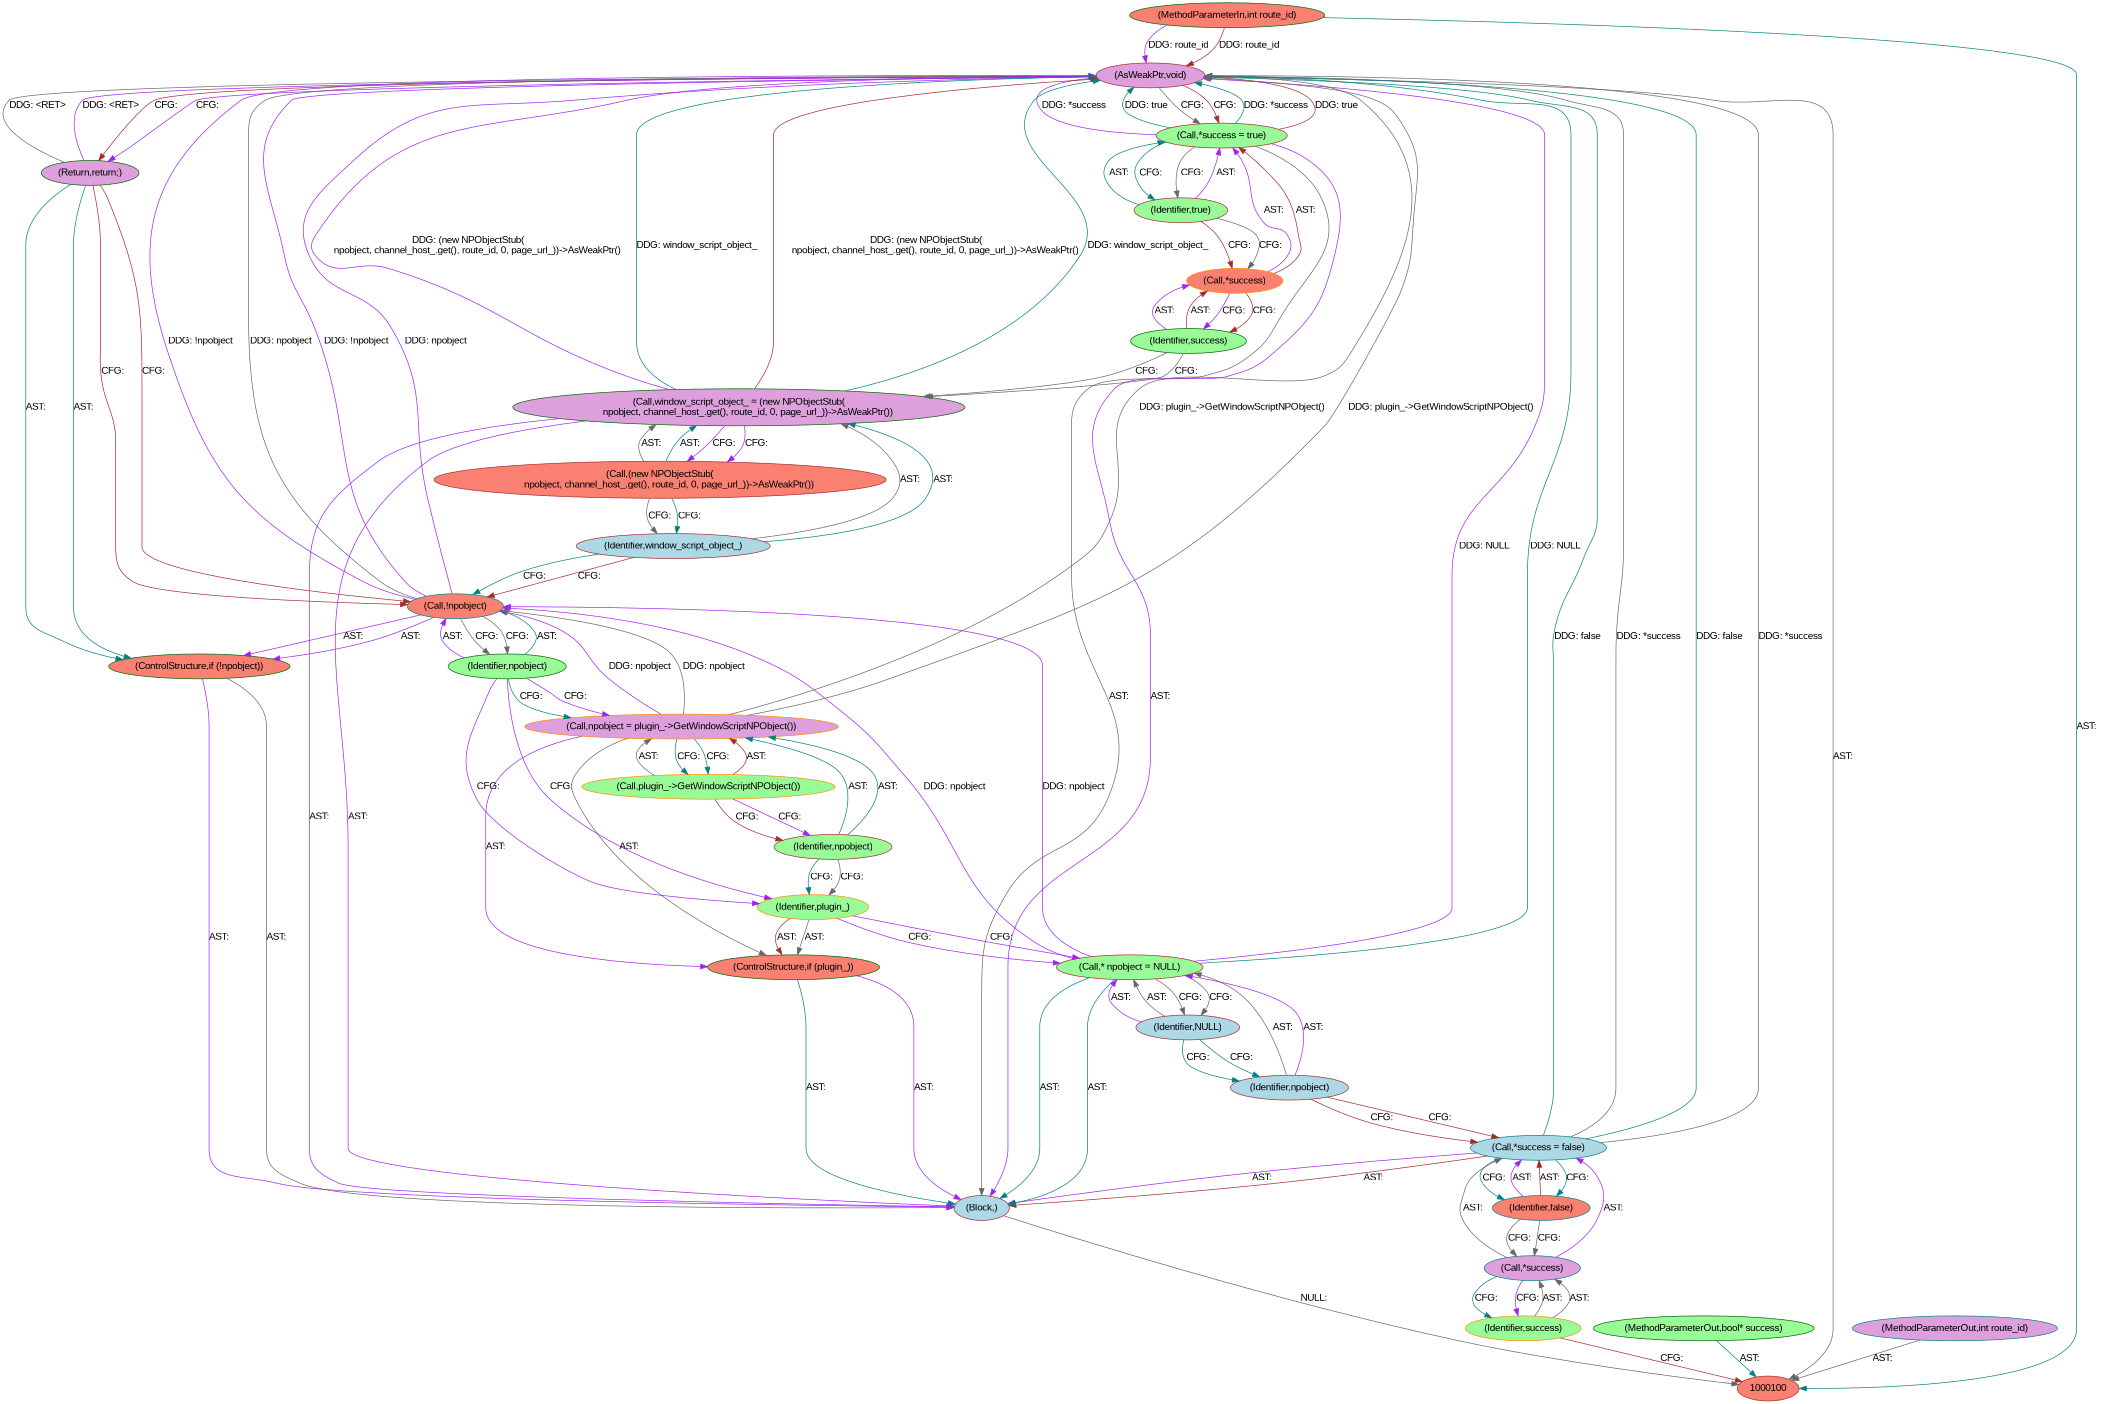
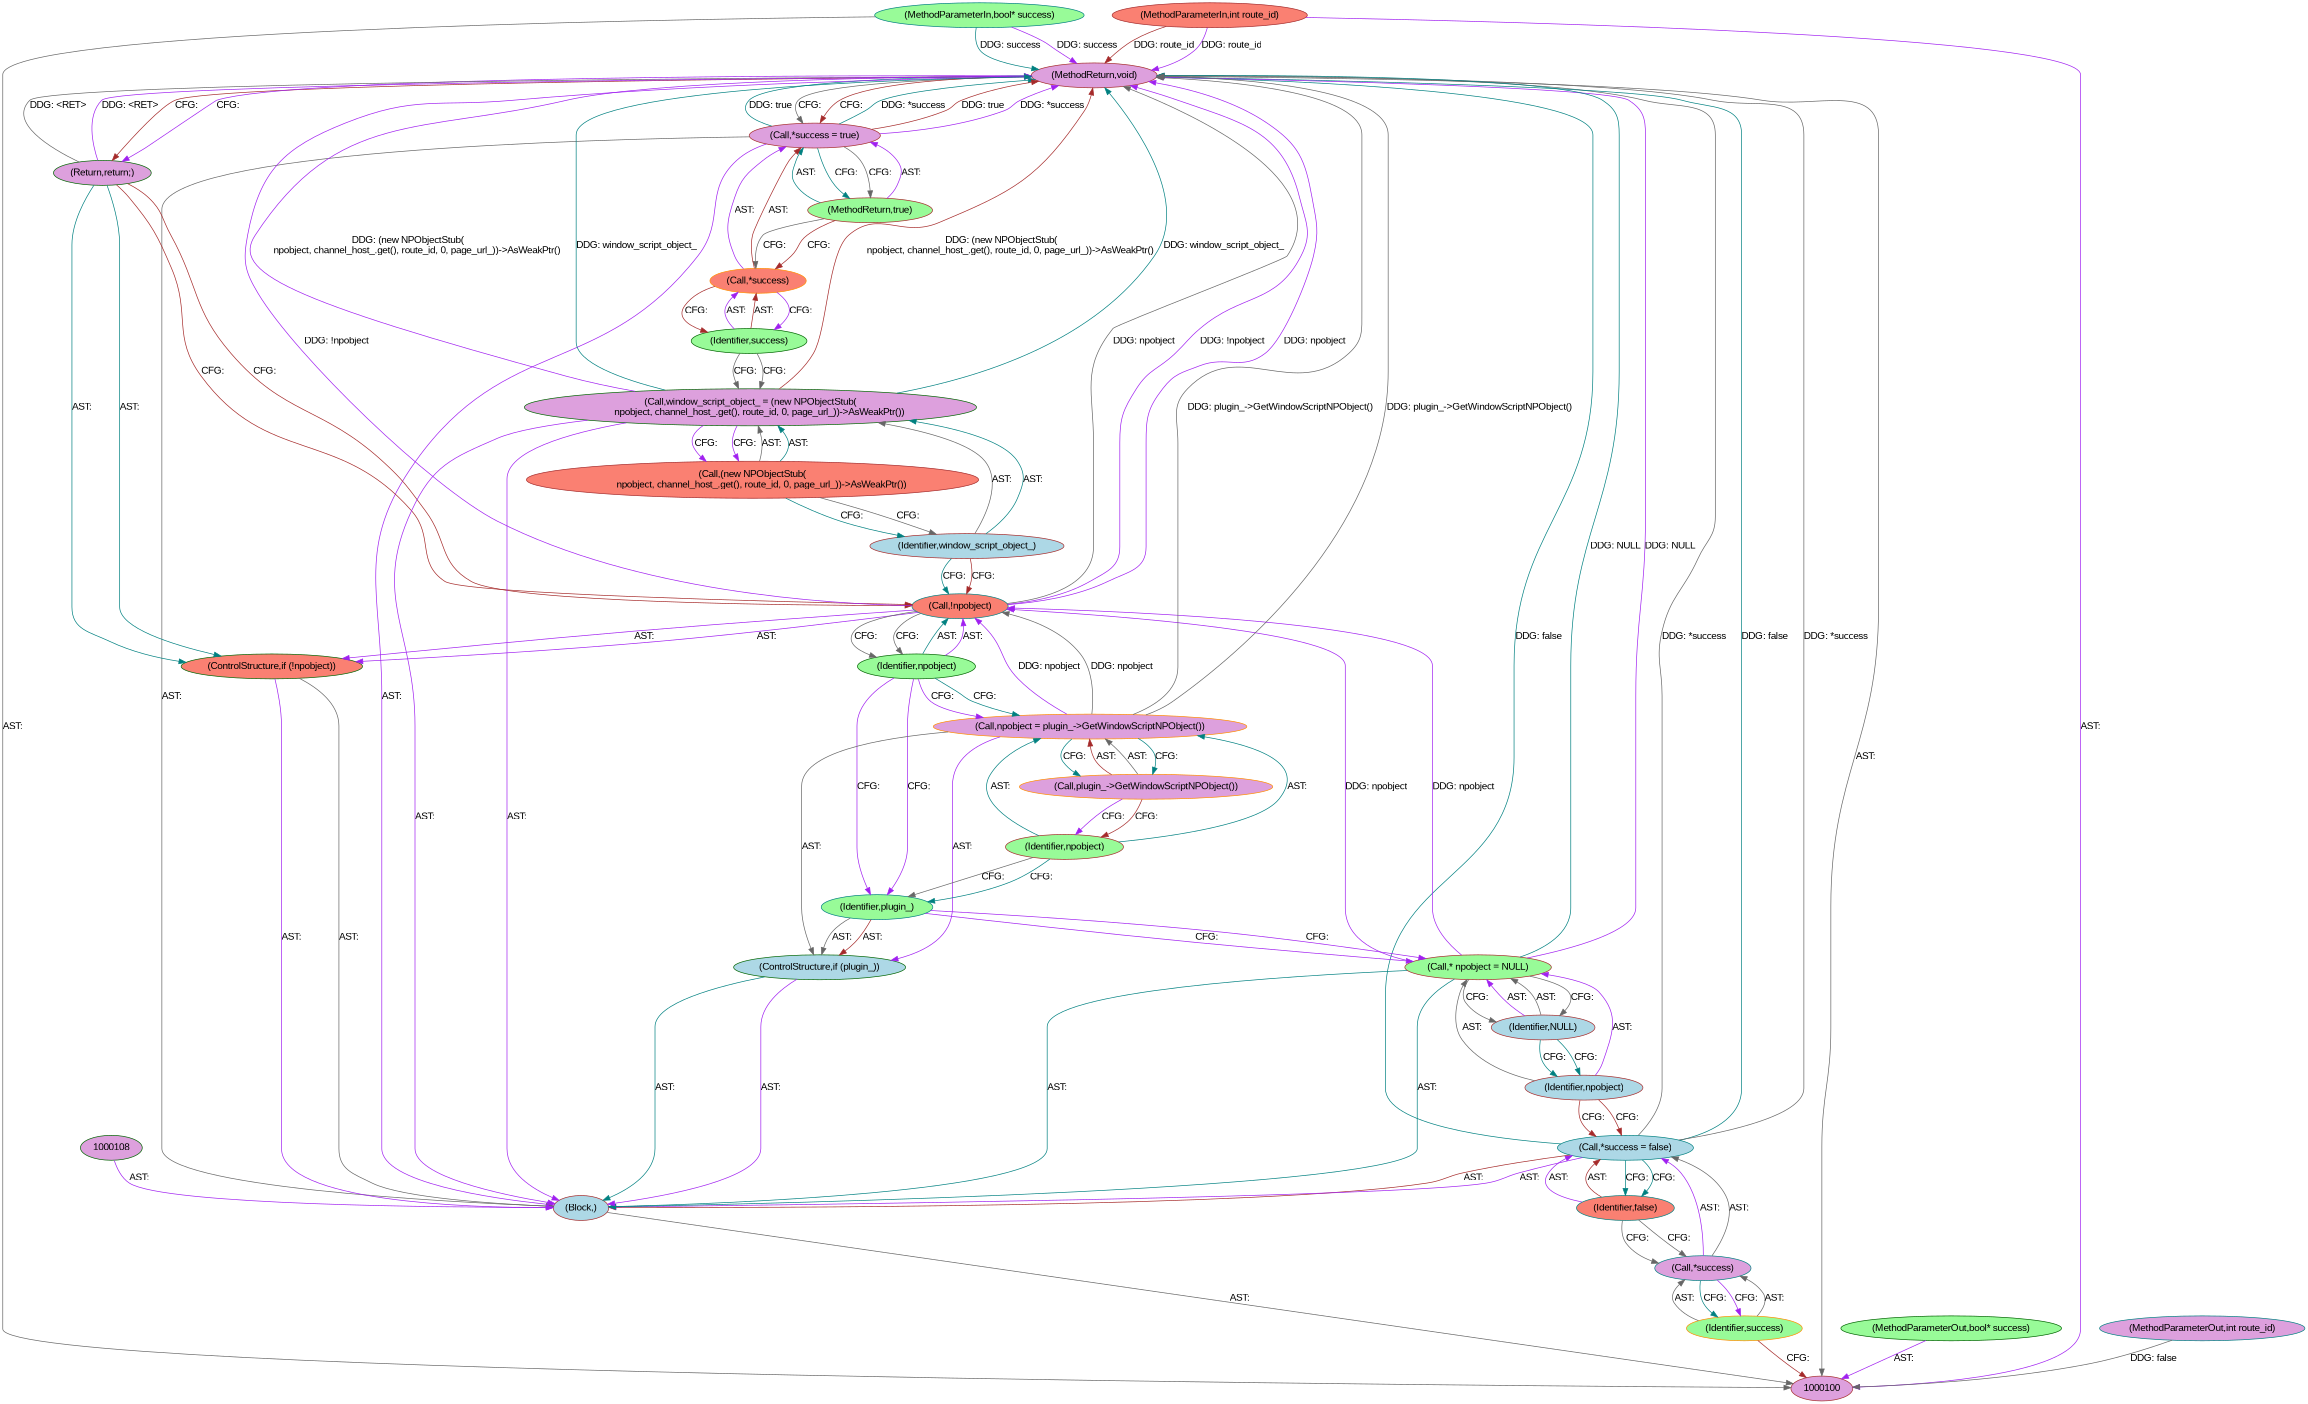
node "(MethodParameterIn,bool* success)": added
node "(MethodParameterIn,int route_id)": color darkgreen -> brown
node "(AsWeakPtr,void)": label "(AsWeakPtr,void)" -> "(MethodReturn,void)"
node "(Call,*success = true)": fillcolor palegreen -> plum
node "(Identifier,true)": label "(Identifier,true)" -> "(MethodReturn,true)"
edge "(MethodParameterIn,int route_id)" -> "1000100": color teal -> purple
node "(Call,plugin_->GetWindowScriptNPObject())": fillcolor palegreen -> plum
node "(Identifier,plugin_)": color darkorange -> teal
node "(ControlStructure,if (plugin_))": fillcolor salmon -> lightblue
node "1000108": added
edge "(Block,)" -> "1000100": label "NULL: " -> "AST: "
edge "(MethodParameterOut,bool* success)" -> "1000100": color teal -> purple
edge "(MethodParameterOut,int route_id)" -> "1000100": label "AST: " -> "DDG: false"
node "1000100": fillcolor salmon -> plum
